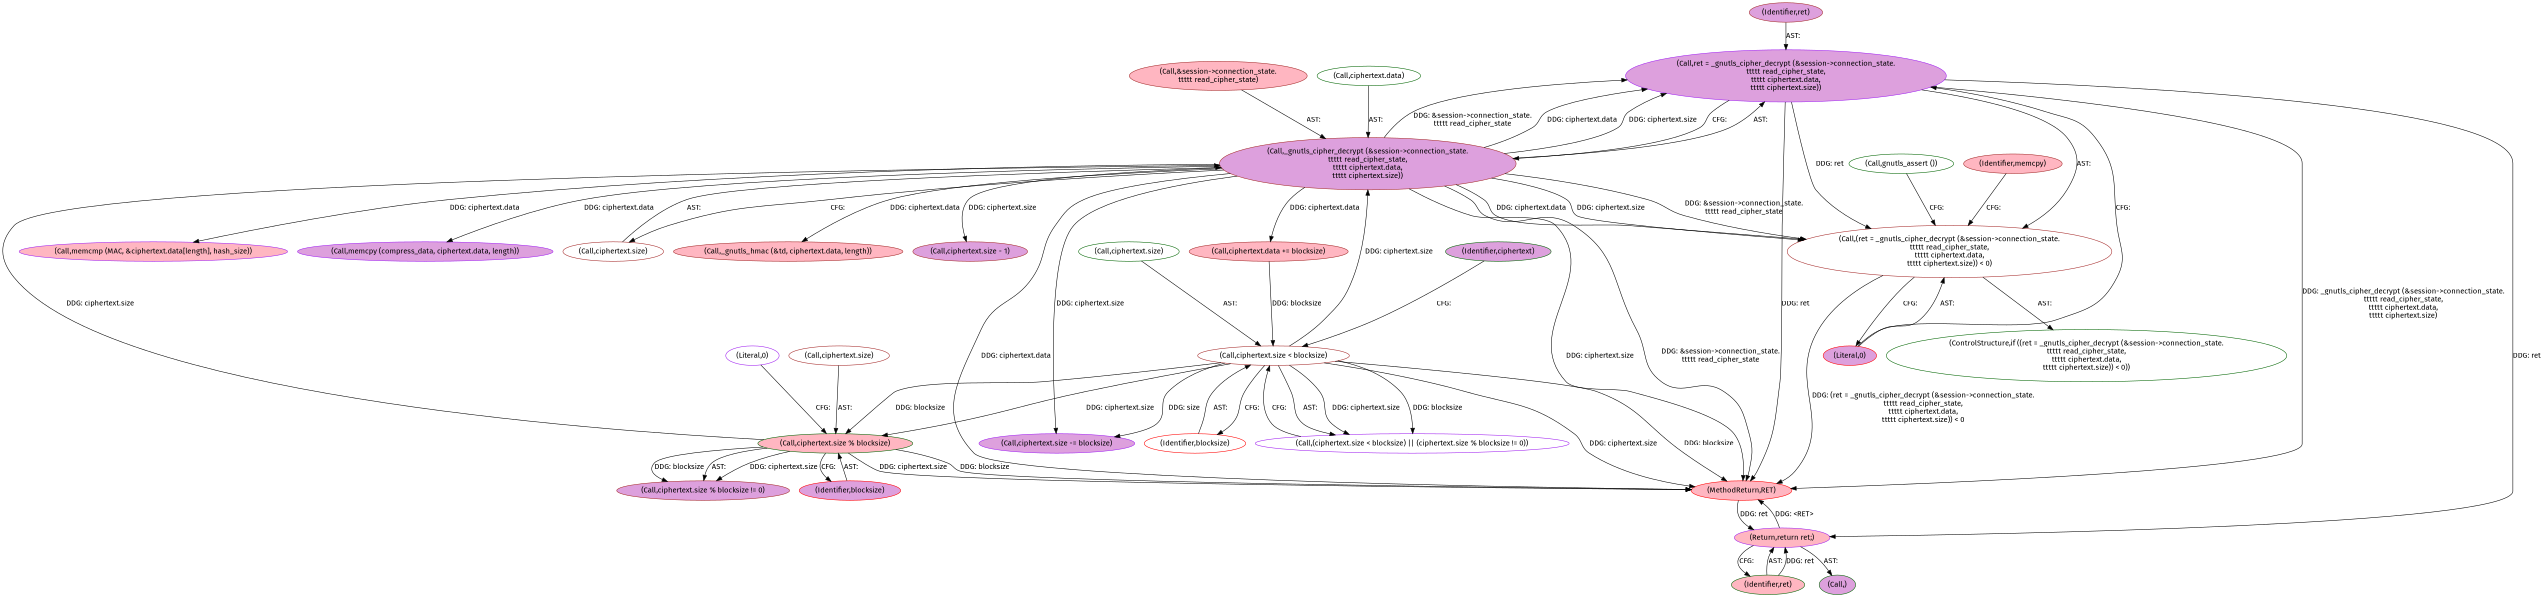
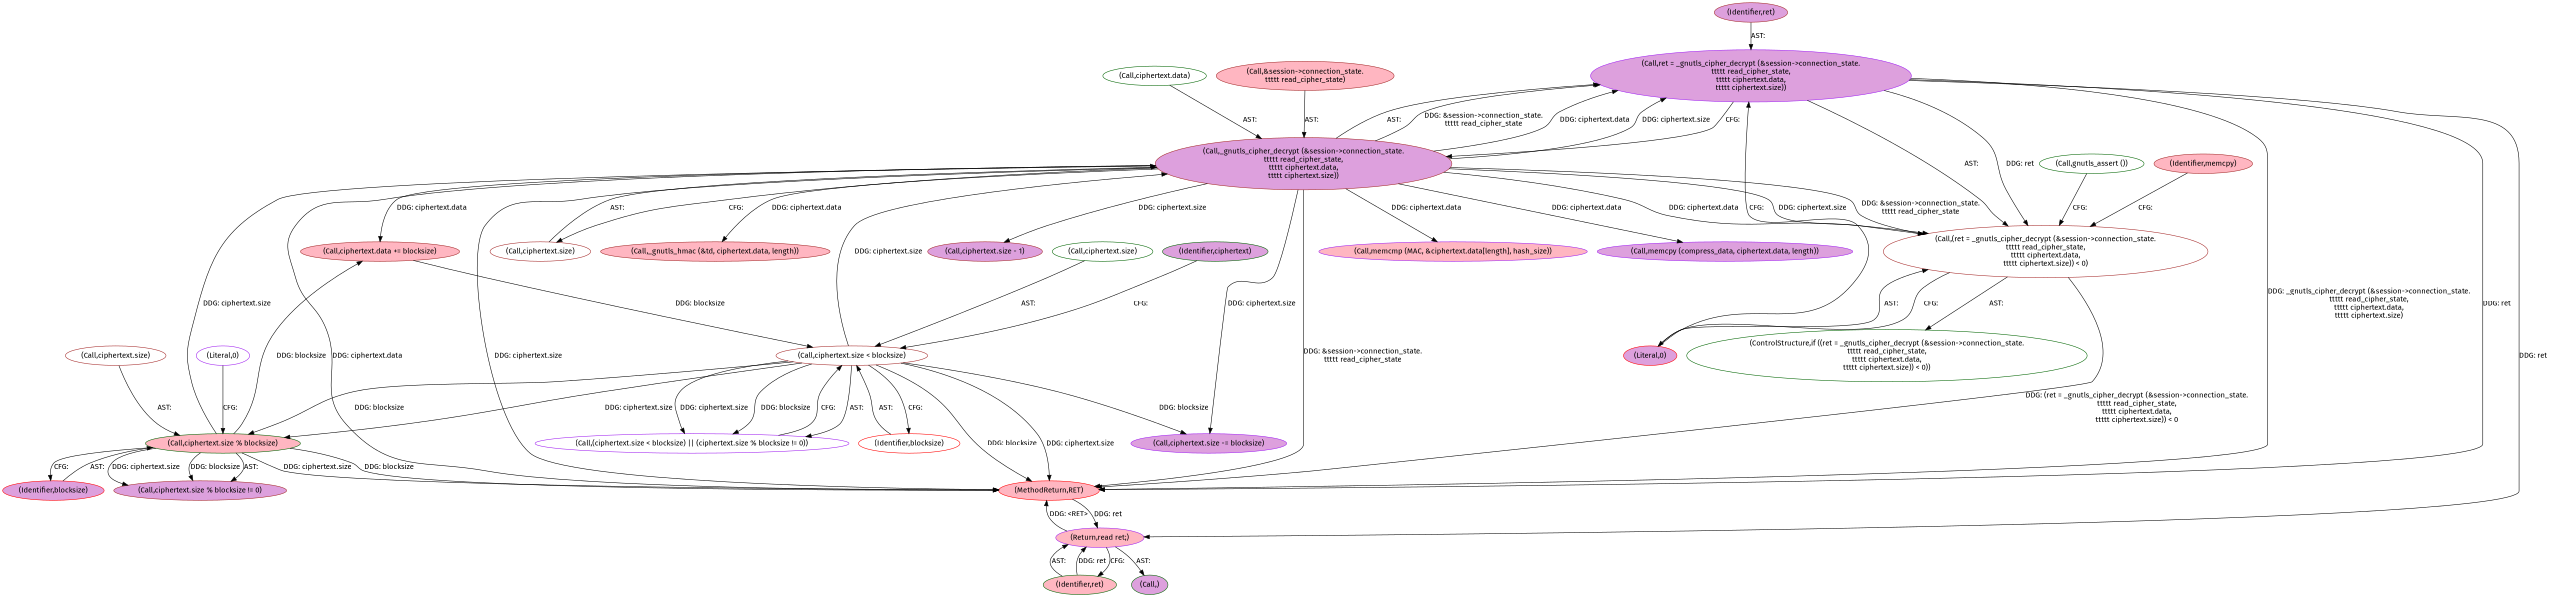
edge "(Call,ciphertext.size % blocksize)" -> "(Call,ciphertext.data += blocksize)": added, label "DDG: blocksize"
edge "(Call,ciphertext.size < blocksize)" -> "(Call,ciphertext.size -= blocksize)": label "DDG: size" -> "DDG: blocksize"
node "(Return,return ret;)": label "(Return,return ret;)" -> "(Return,read ret;)"
